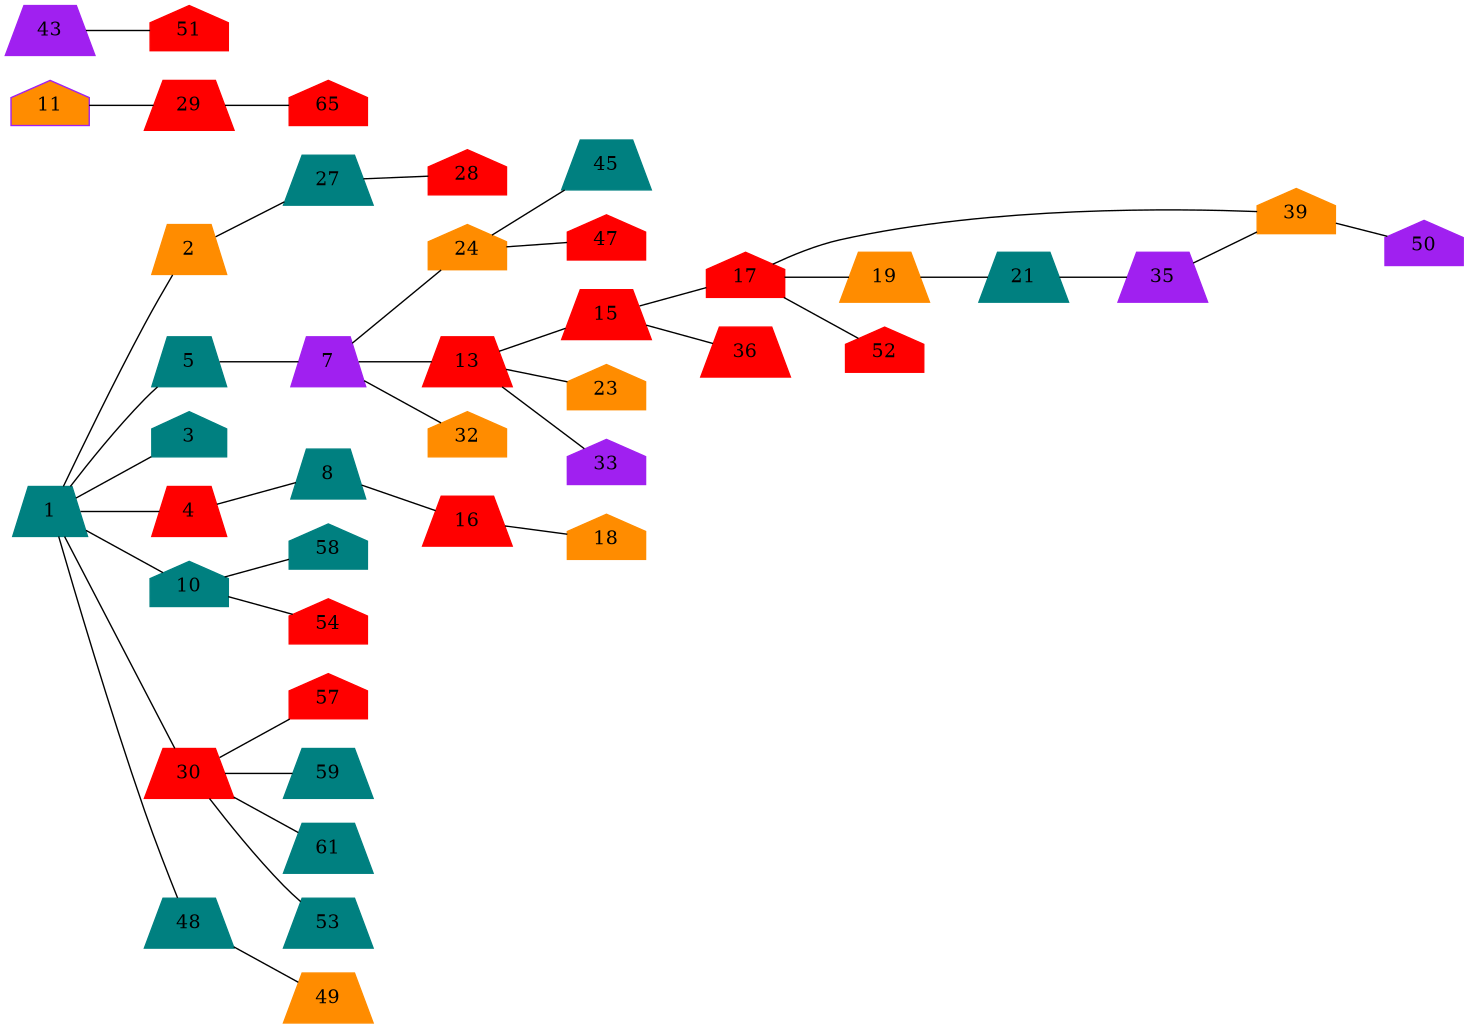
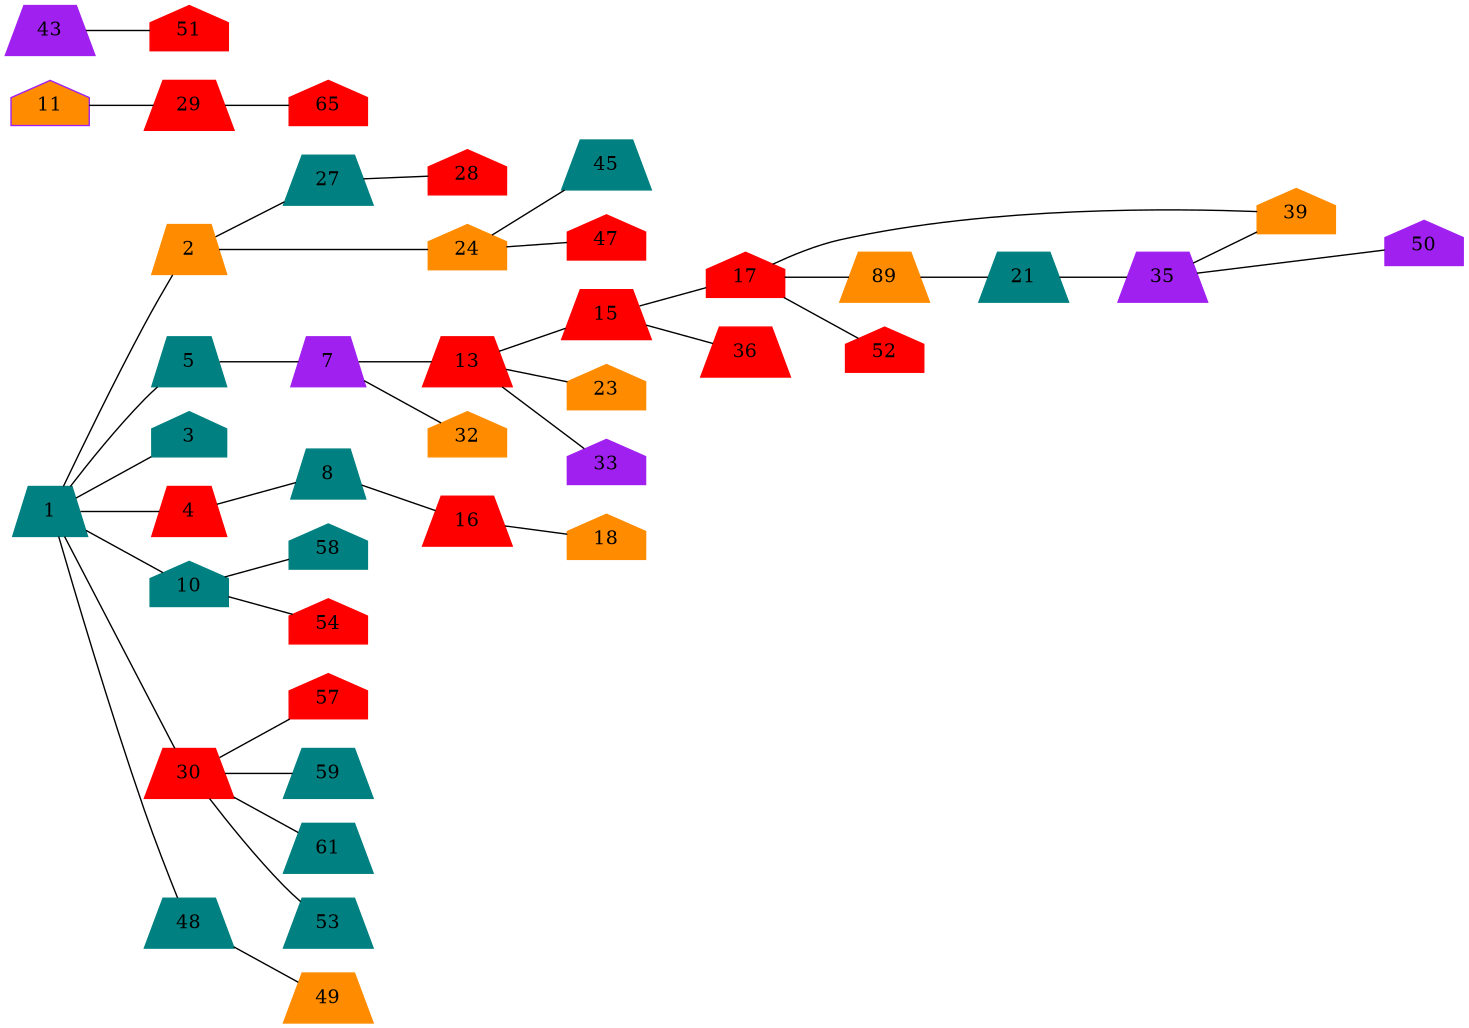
edge "39" -- "50": now "35" -- "50"
node "19": label "19" -> "89"
edge "24" -- "7": now "24" -- "2"
